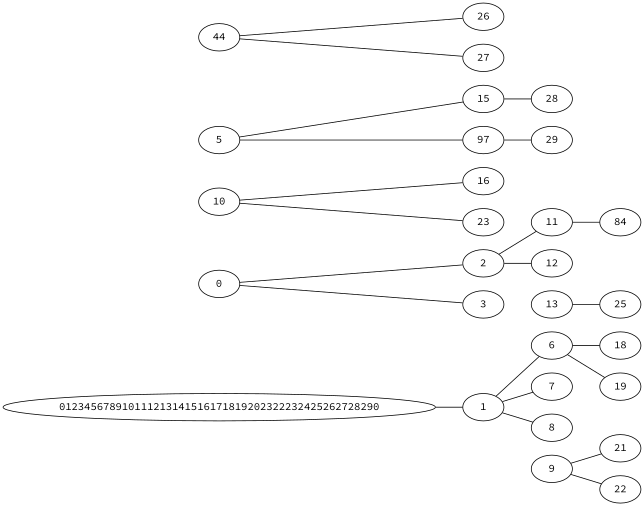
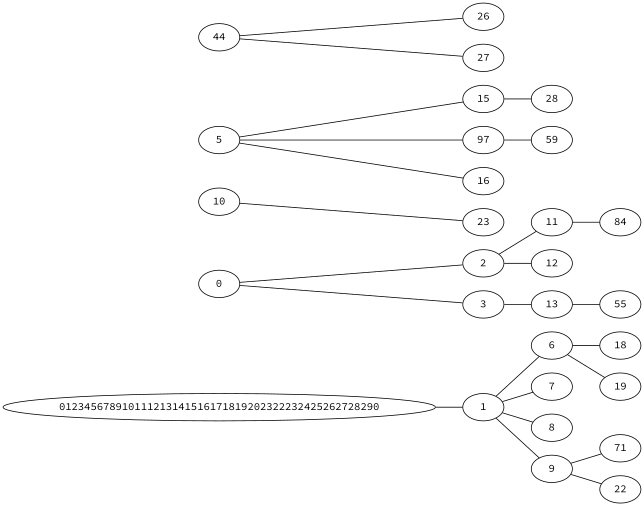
node "29": label "29" -> "59"
edge "16" -- "10": now "16" -- "5"
edge "3" -- "13": added
node "25": label "25" -> "55"
edge "1" -- "9": added
node "21": label "21" -> "71"
